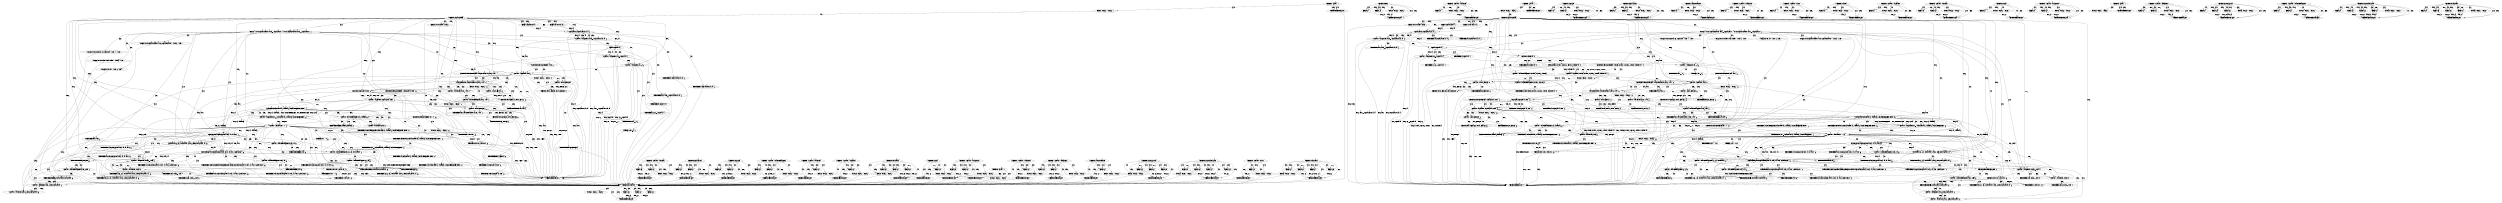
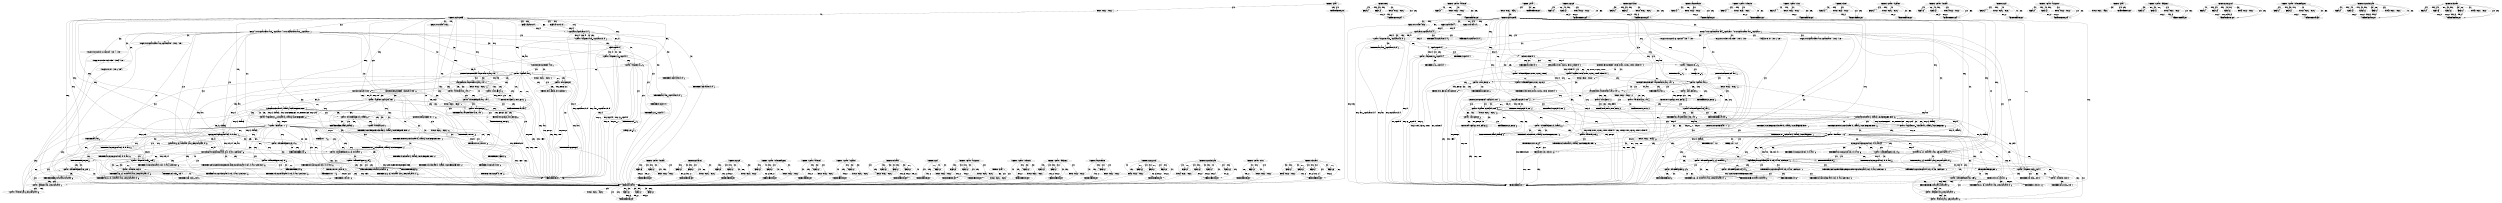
edge "(net_eq,net_eq(current->nsproxy->net_ns, sock_net(sk)))" -> "(sock_net,sock_net(sk))": label "SOCKET: " -> "AST: "
edge "(net_eq,net_eq(current->nsproxy->net_ns, sock_net(sk)))" -> "(<operator>.indirectFieldAccess,current->nsproxy->net_ns)": removed, label "AST:"
edge "(<operator>.indirectFieldAccess,current->nsproxy->net_ns)" -> "(<operator>.indirectFieldAccess,current->nsproxy)": removed, label "AST:"
